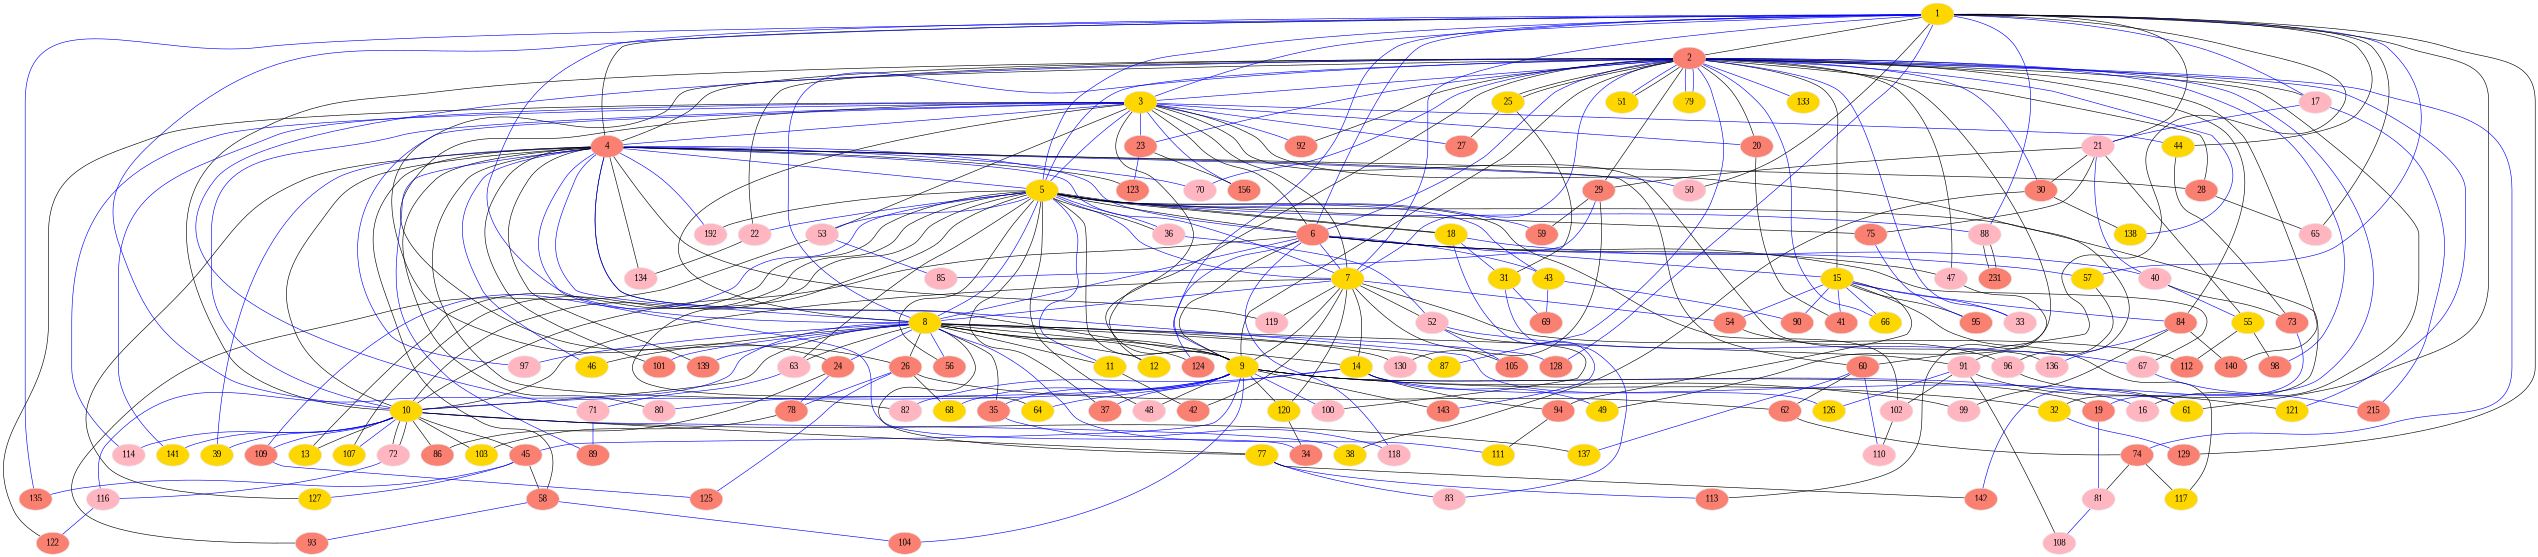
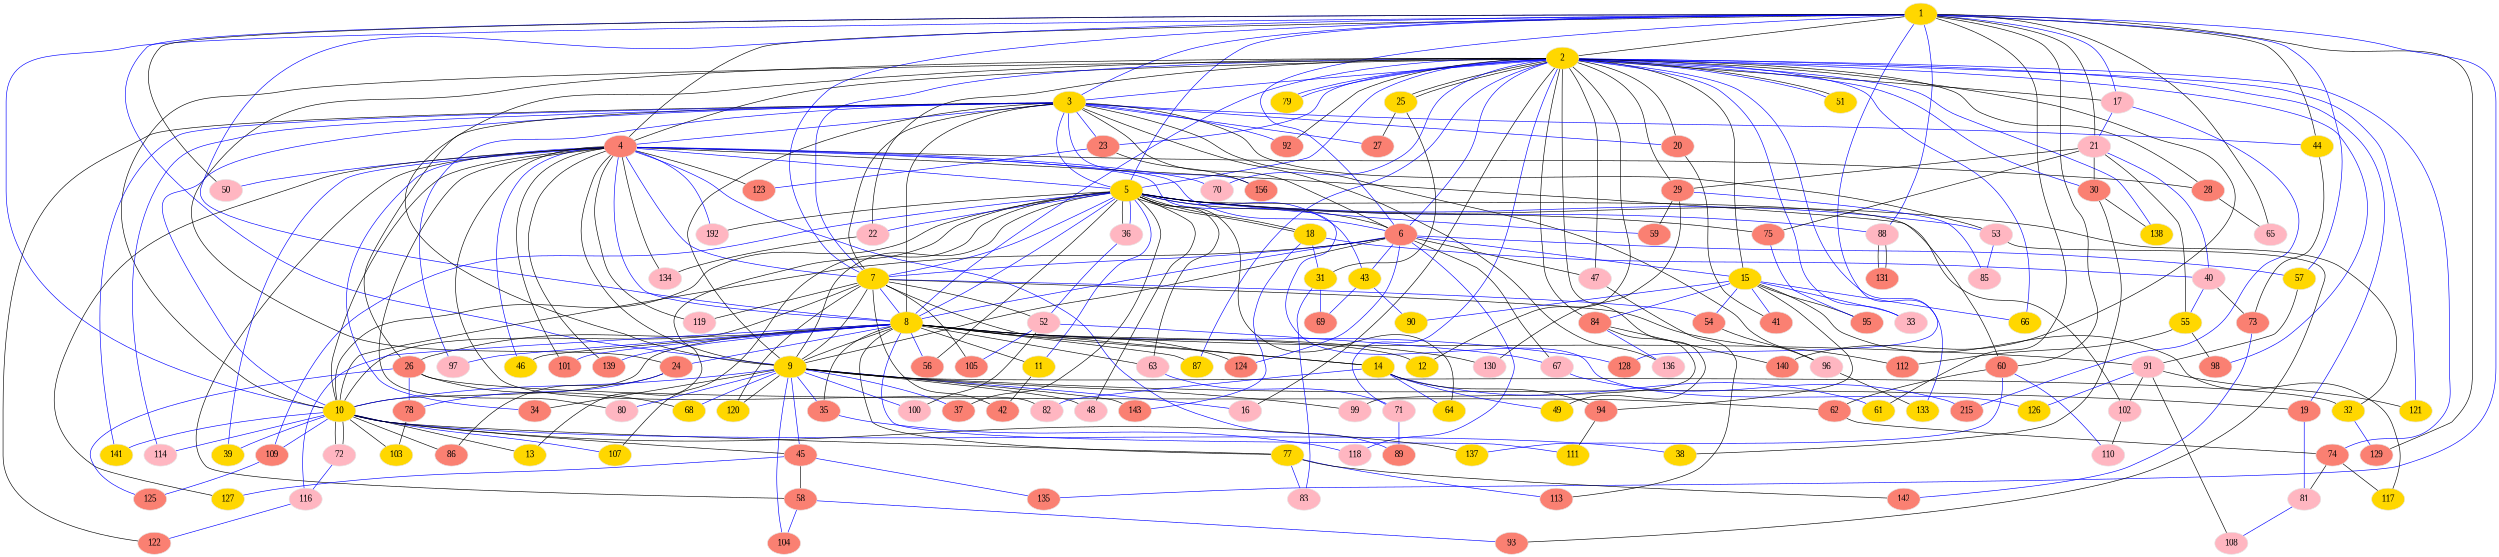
node "2": fillcolor salmon -> gold
node "231": label "231" -> "131"
node "90": fillcolor salmon -> gold
edge "96" -- "61": now "96" -- "133"
edge "120" -- "34": now "9" -- "34"
